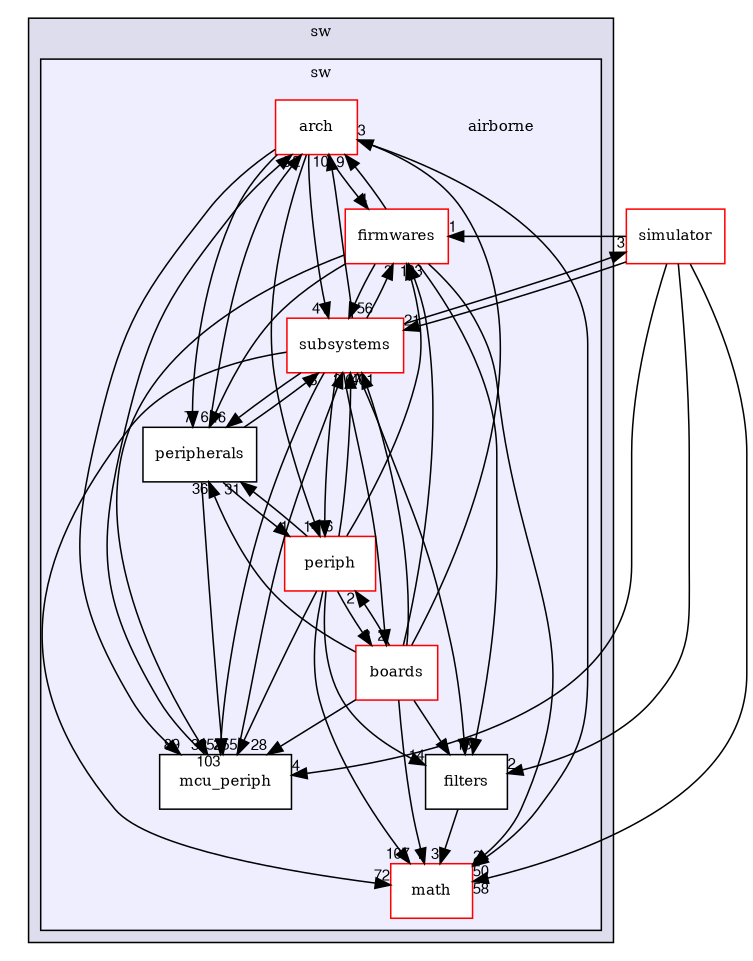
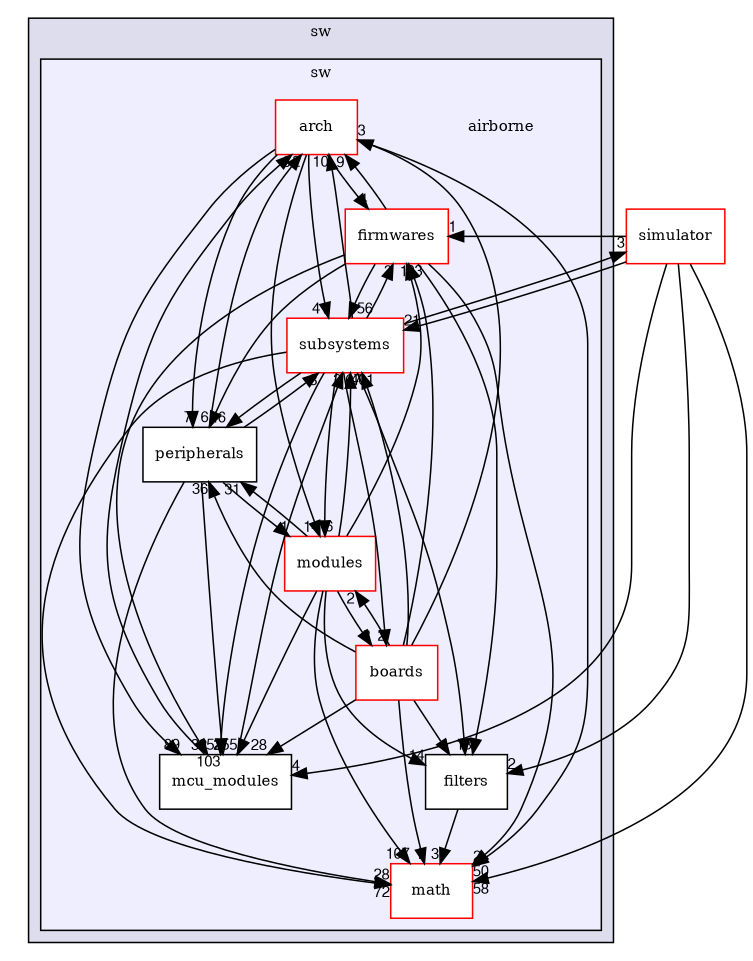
node "periph": label "periph" -> "modules"
edge "peripherals" -> "math": added
node "mcu_periph": label "mcu_periph" -> "mcu_modules"
